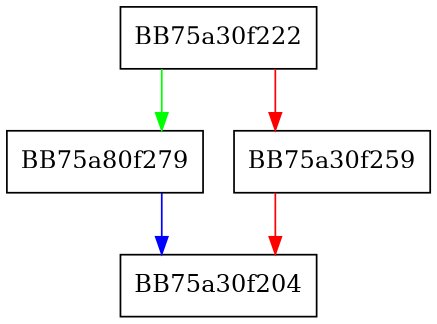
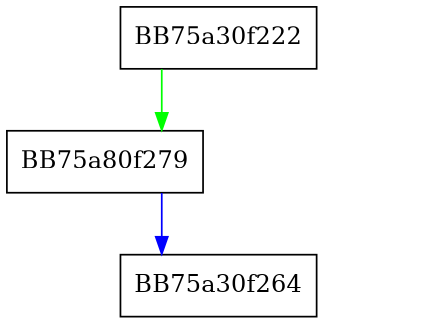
node "BB75a30f259": removed
node "BB75a30f204": label "BB75a30f204" -> "BB75a30f264"
